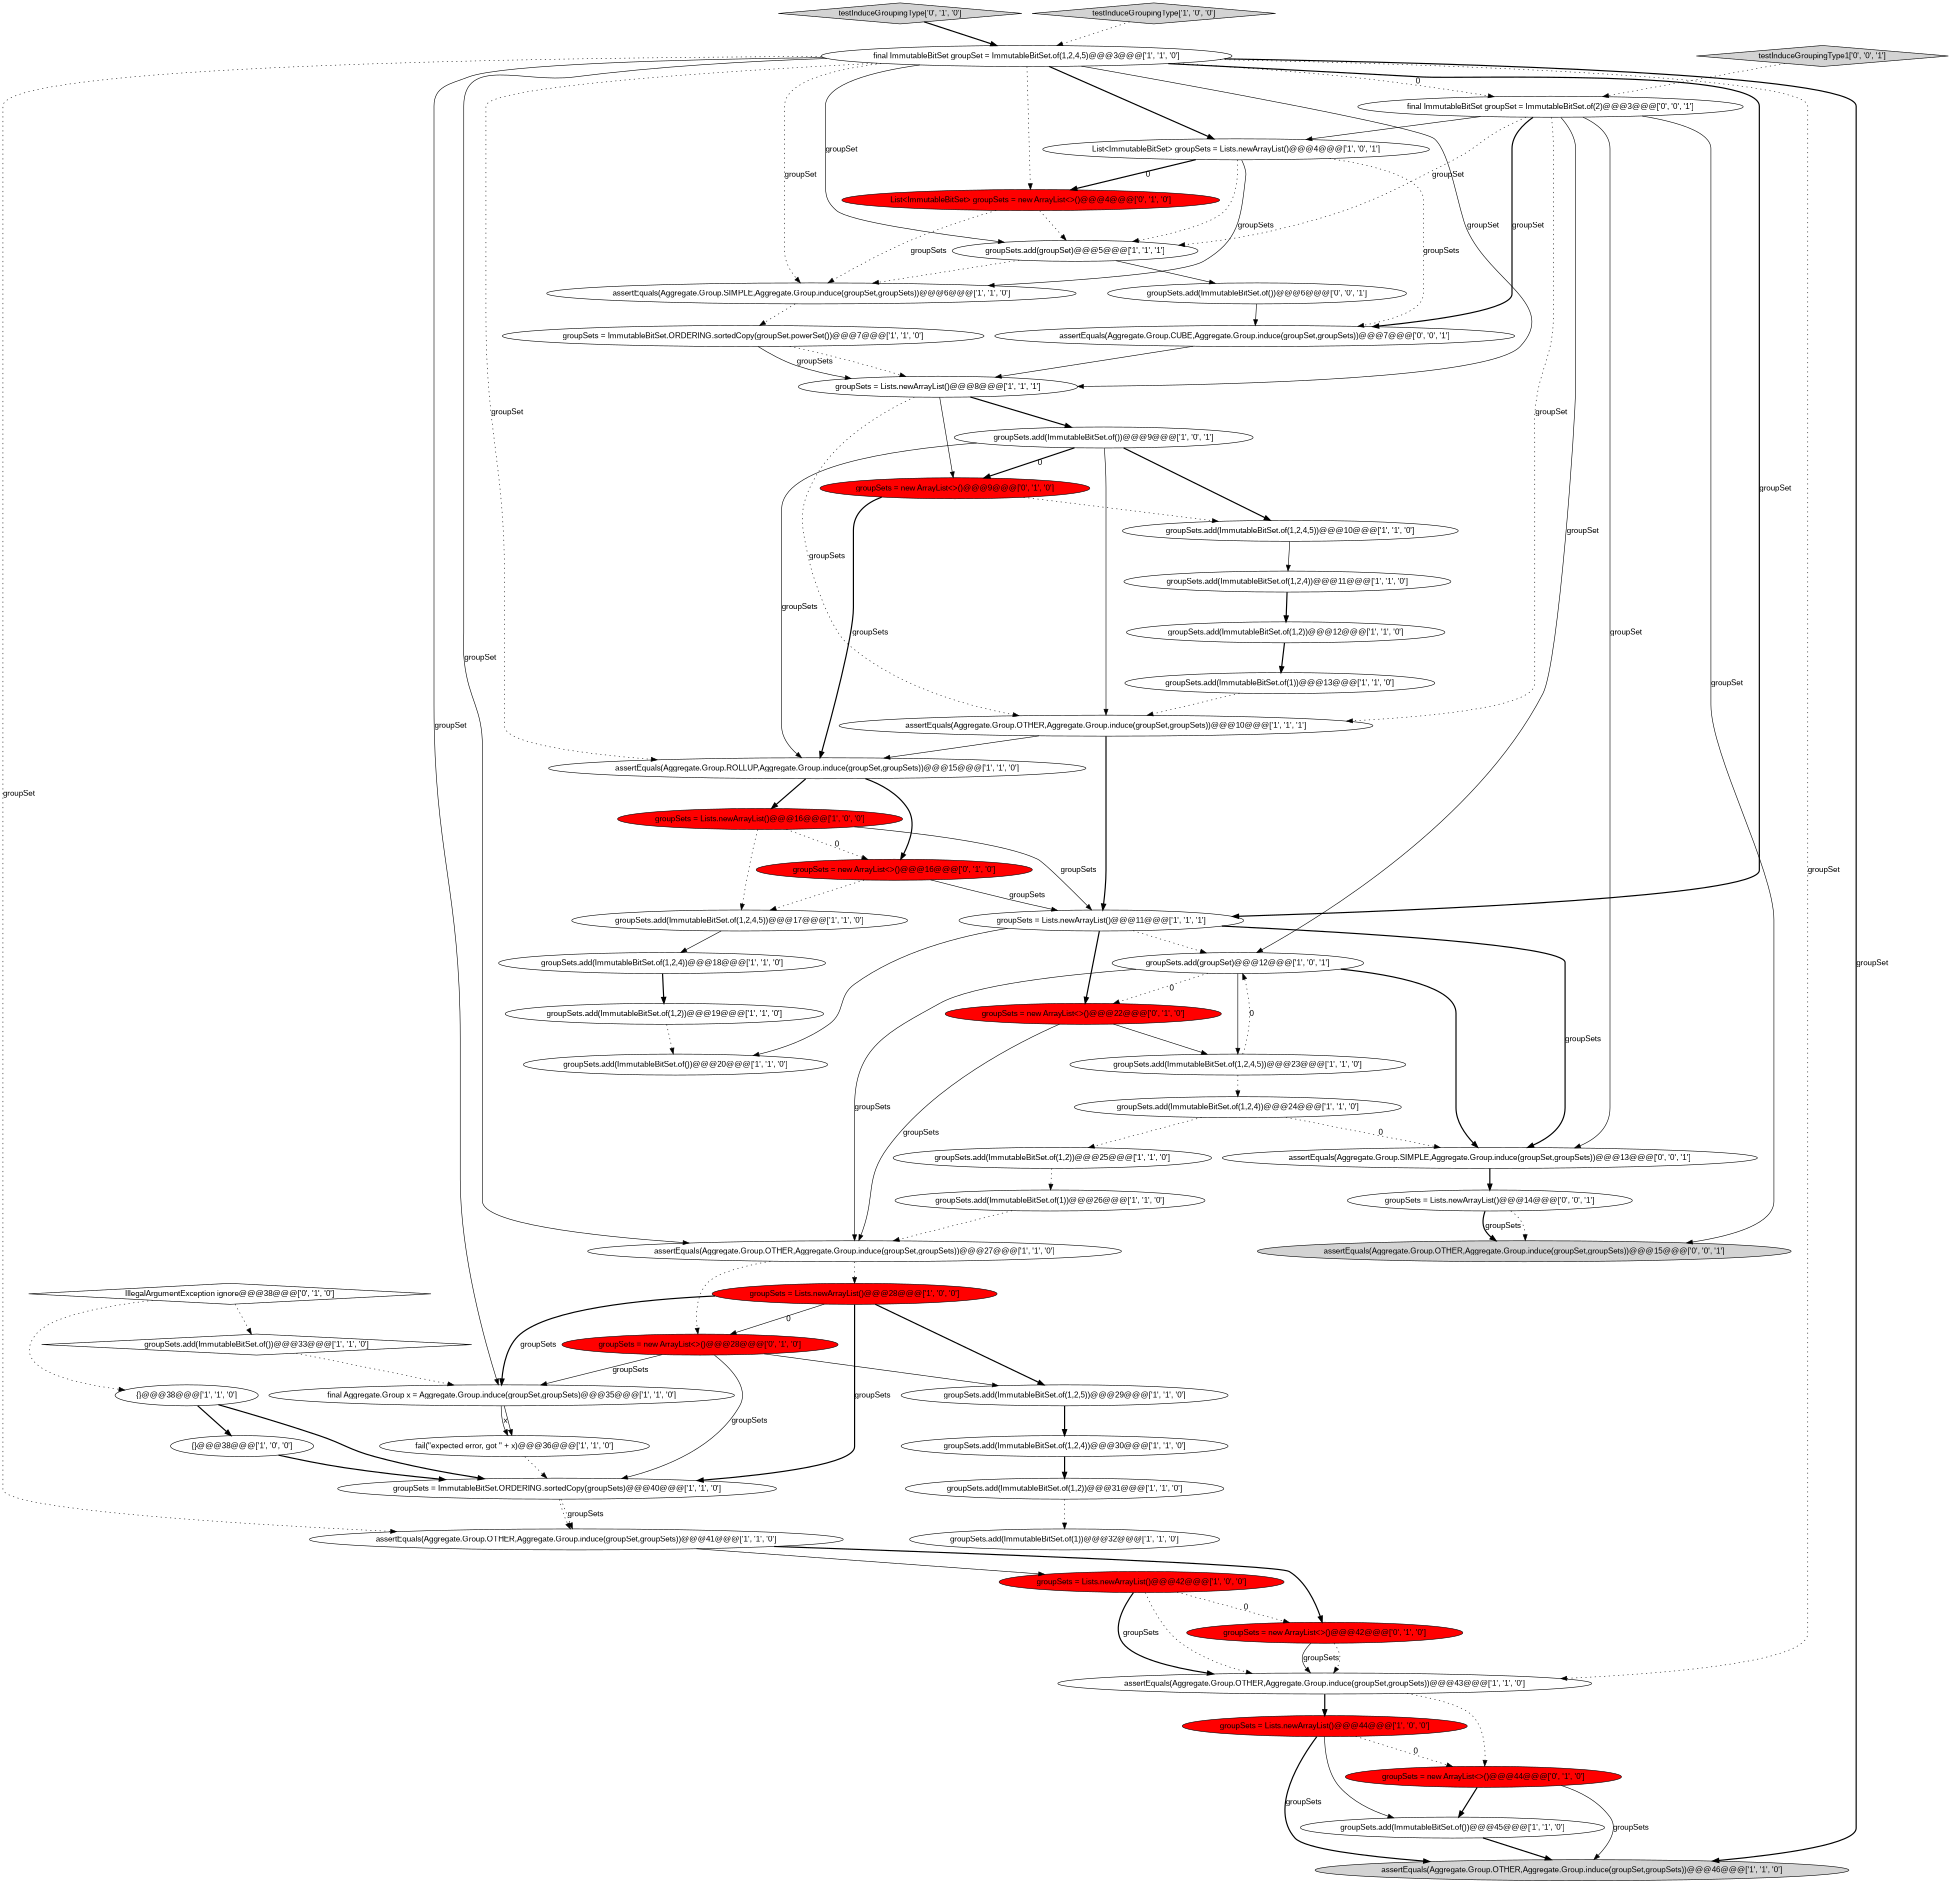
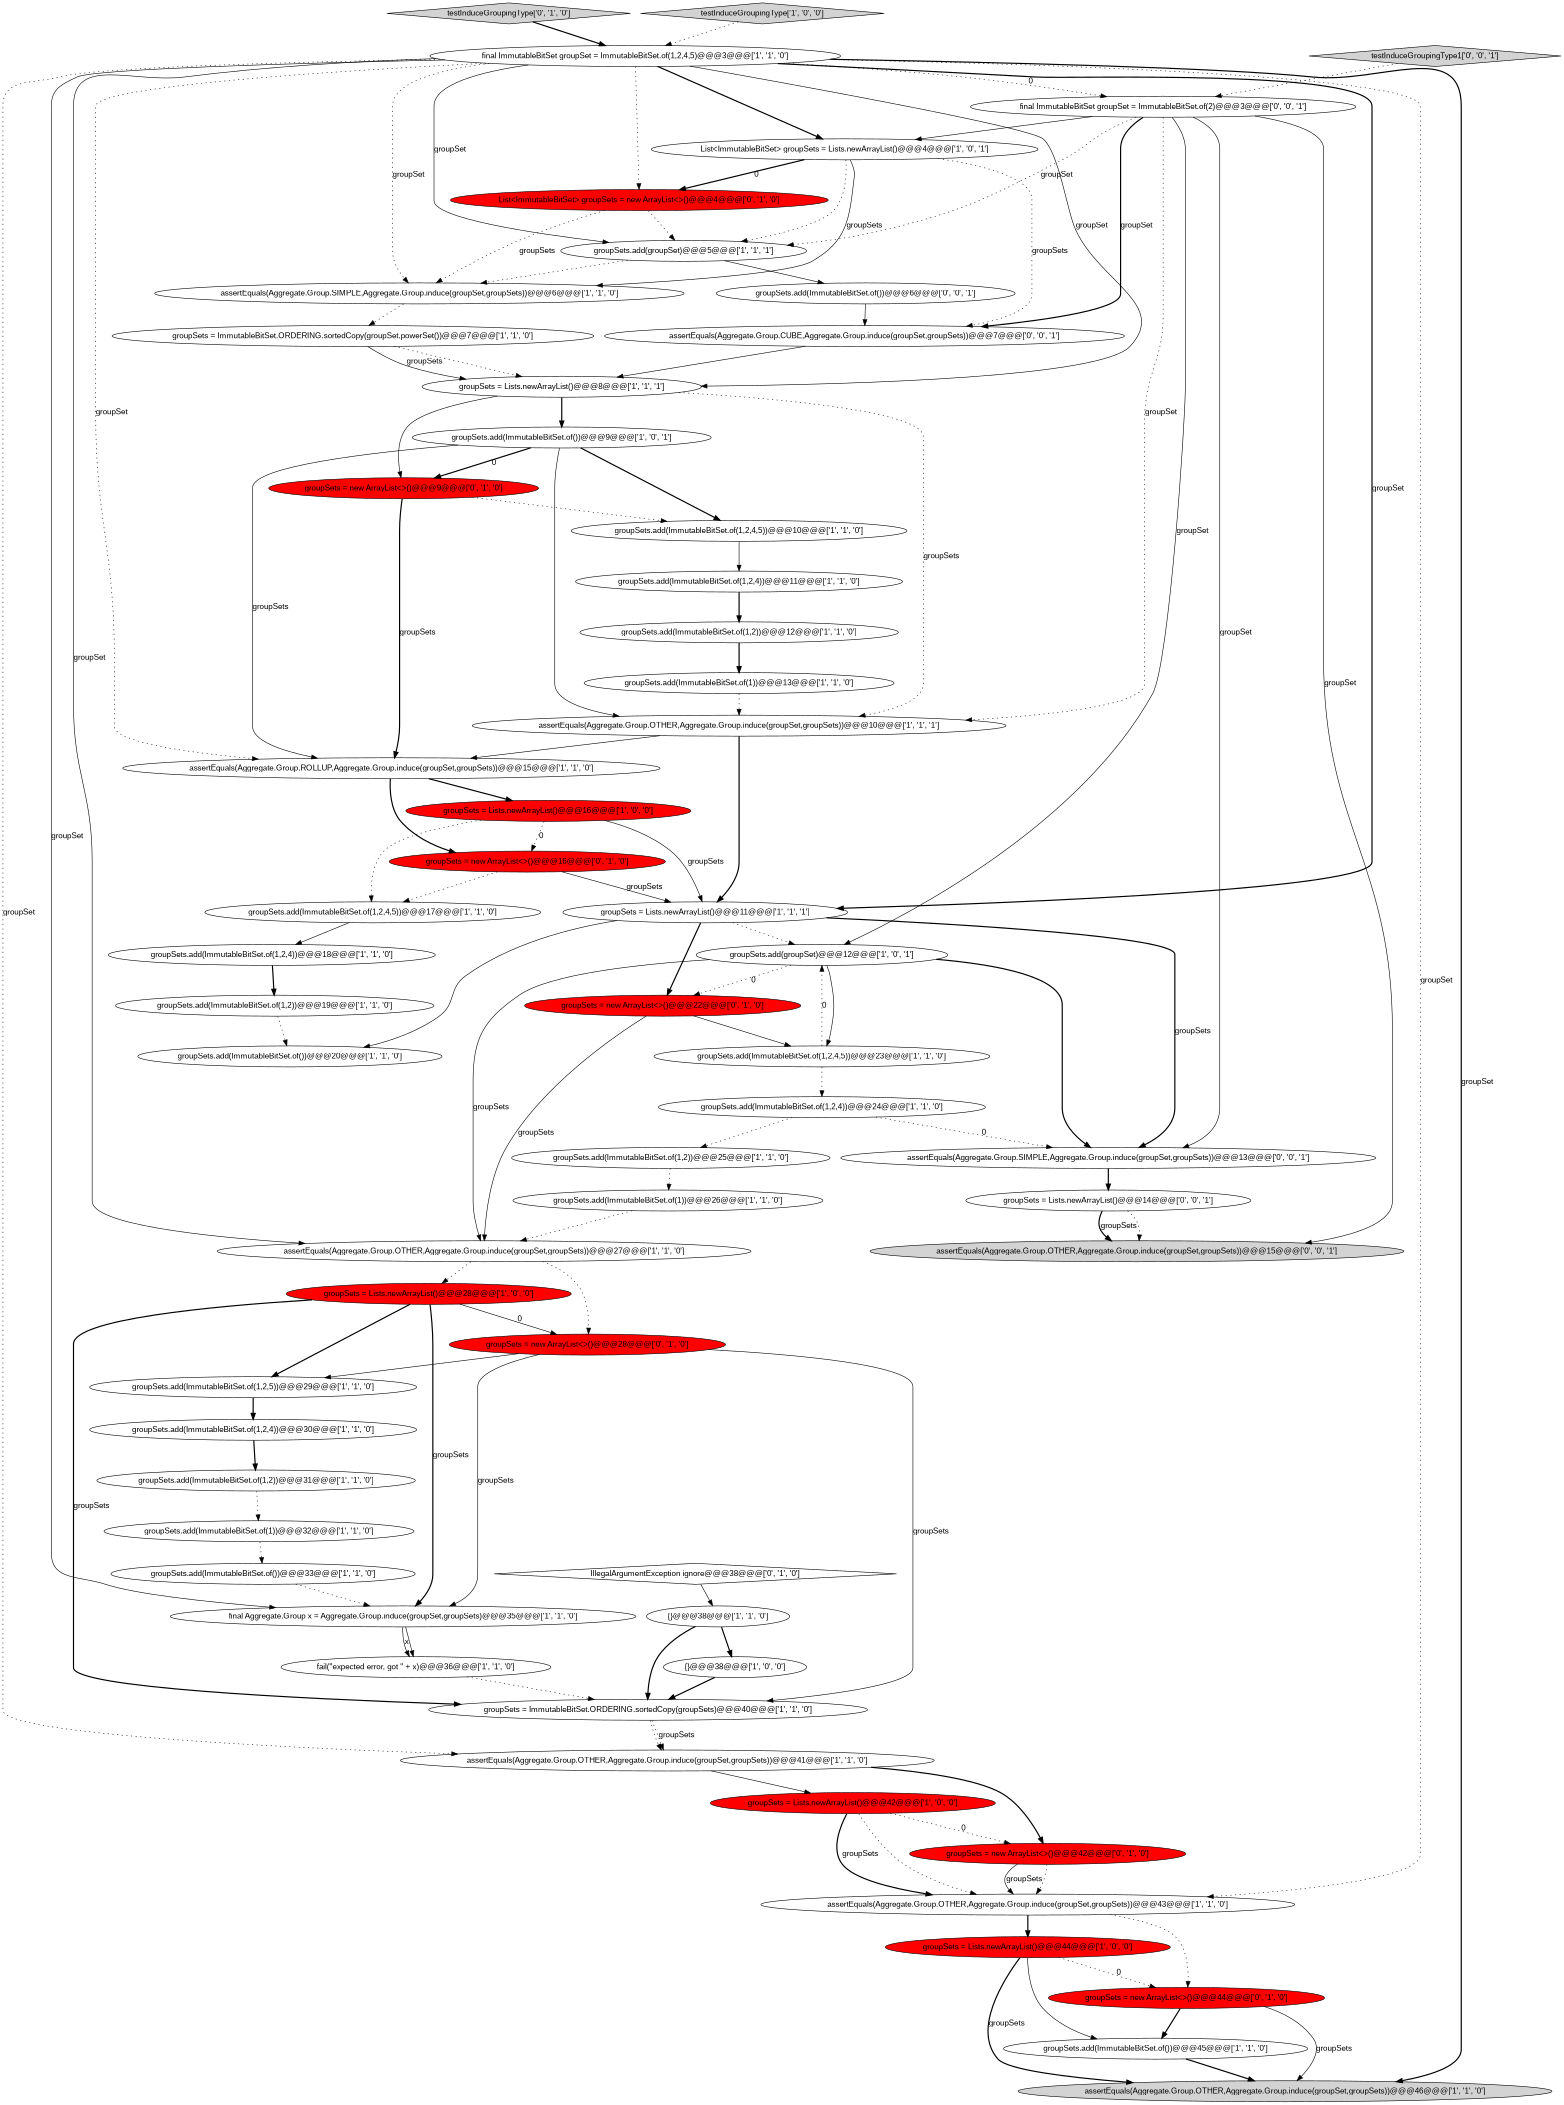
edge "IllegalArgumentException ignore@@@38@@@['0', '1', '0']" -> "groupSets.add(ImmutableBitSet.of())@@@33@@@['1', '1', '0']": now "groupSets.add(ImmutableBitSet.of(1))@@@32@@@['1', '1', '0']" -> "groupSets.add(ImmutableBitSet.of())@@@33@@@['1', '1', '0']"
edge "IllegalArgumentException ignore@@@38@@@['0', '1', '0']" -> "{}@@@38@@@['1', '1', '0']": style dotted -> solid
node "groupSets.add(ImmutableBitSet.of())@@@33@@@['1', '1', '0']": shape diamond -> ellipse
